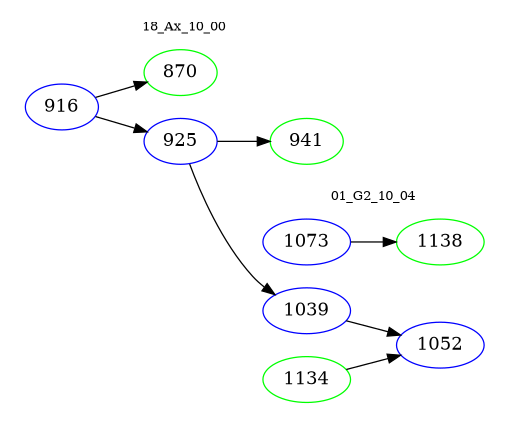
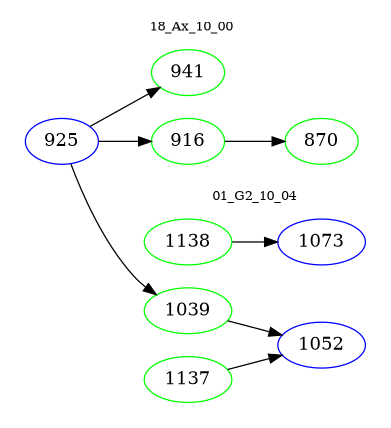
node "916": color blue -> green
edge "916" -> "925": reversed
edge "1073" -> "1138": reversed
node "1039": color blue -> green
node "1134": label "1134" -> "1137"
